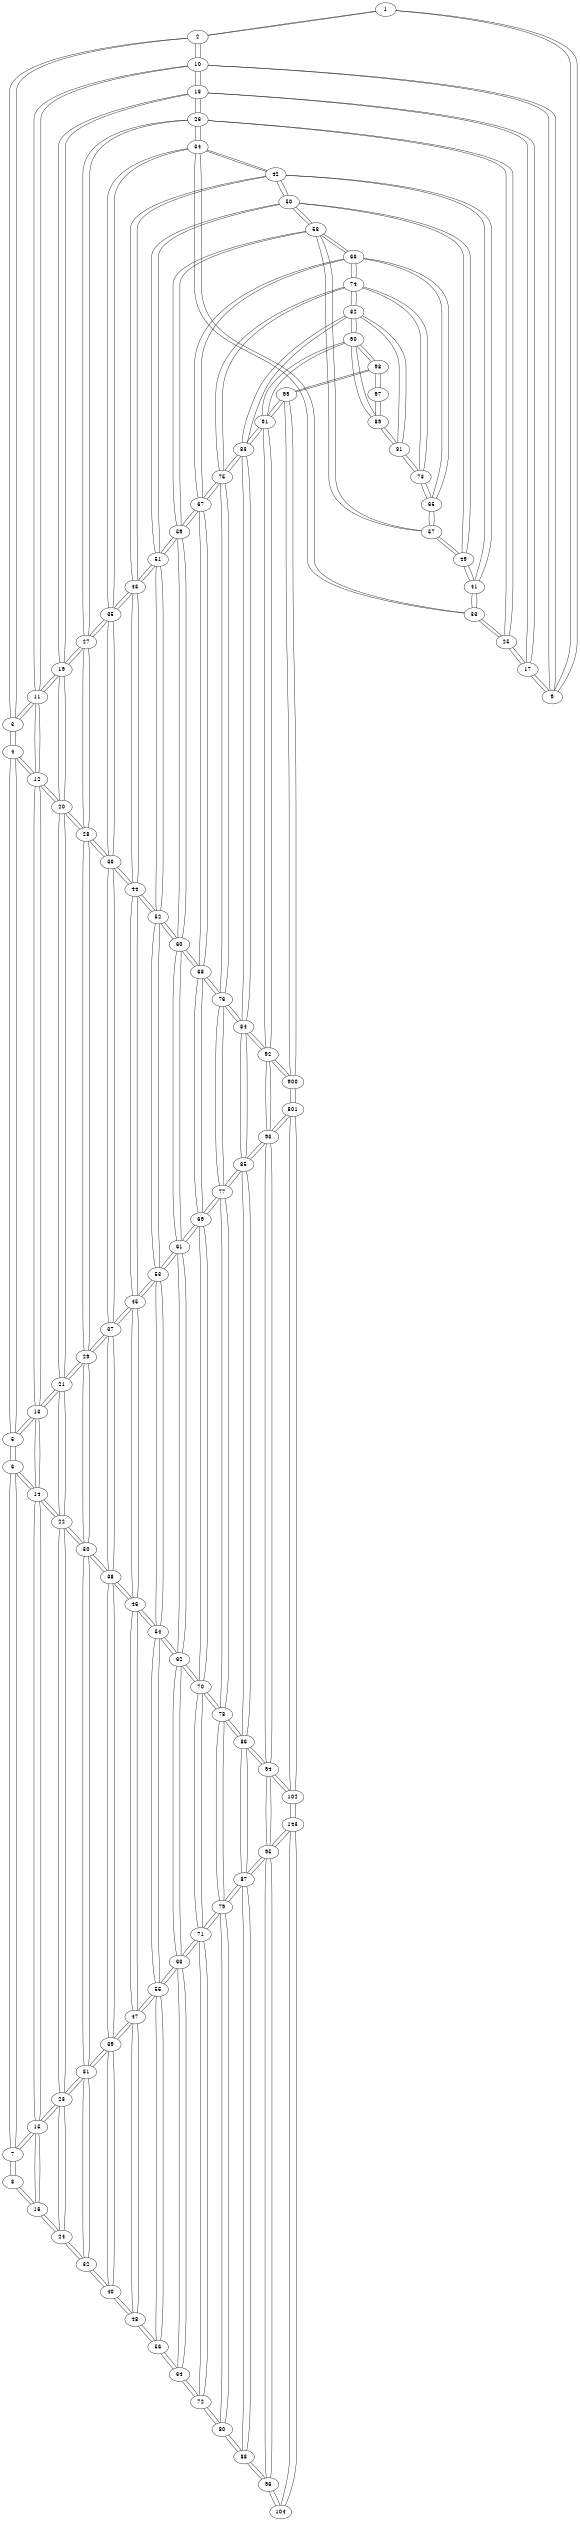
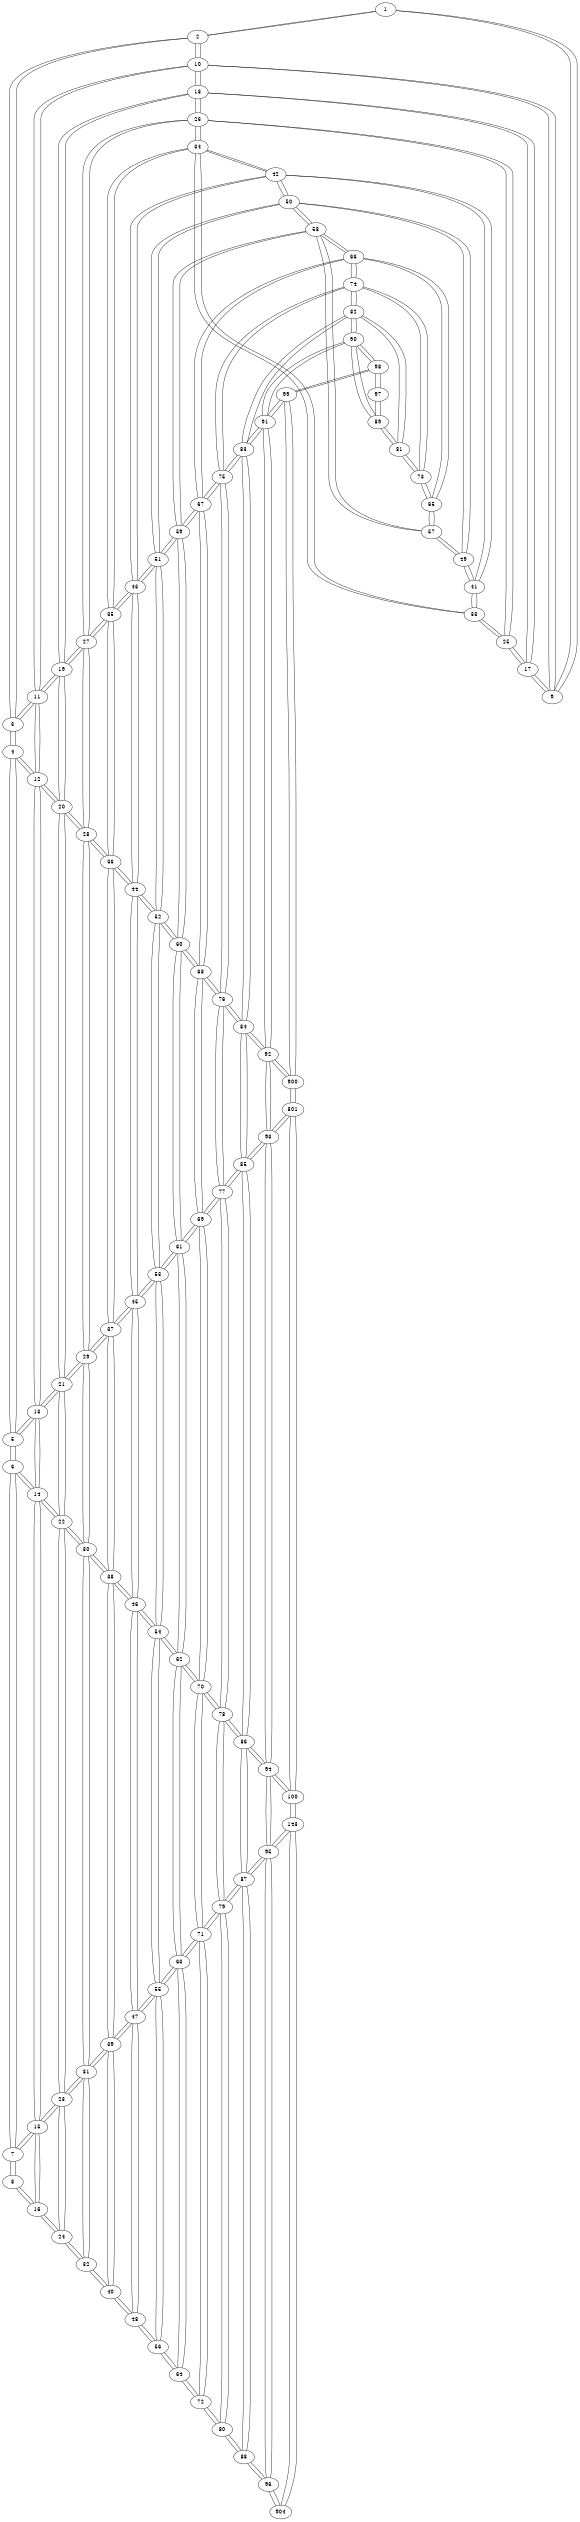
node "102": label "102" -> "100"
node "104": label "104" -> "904"
